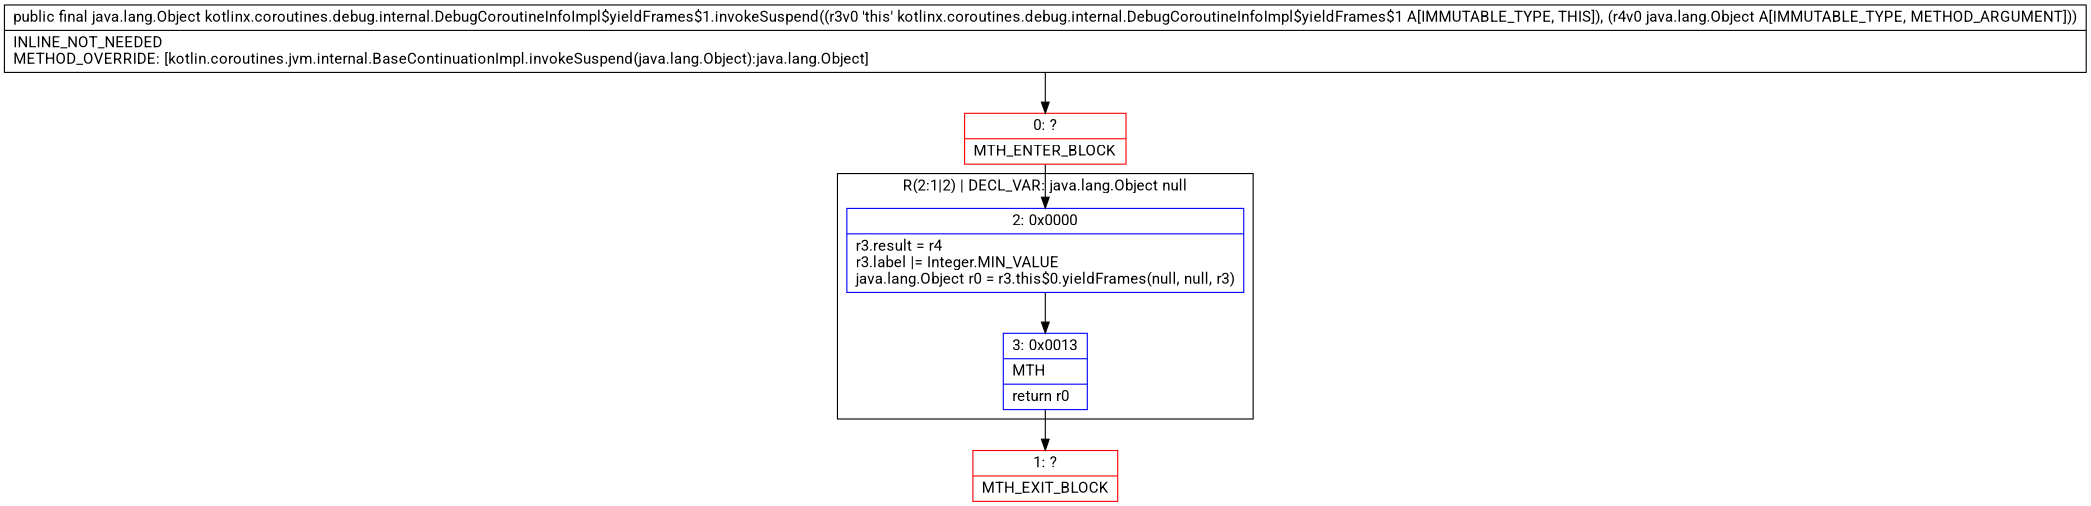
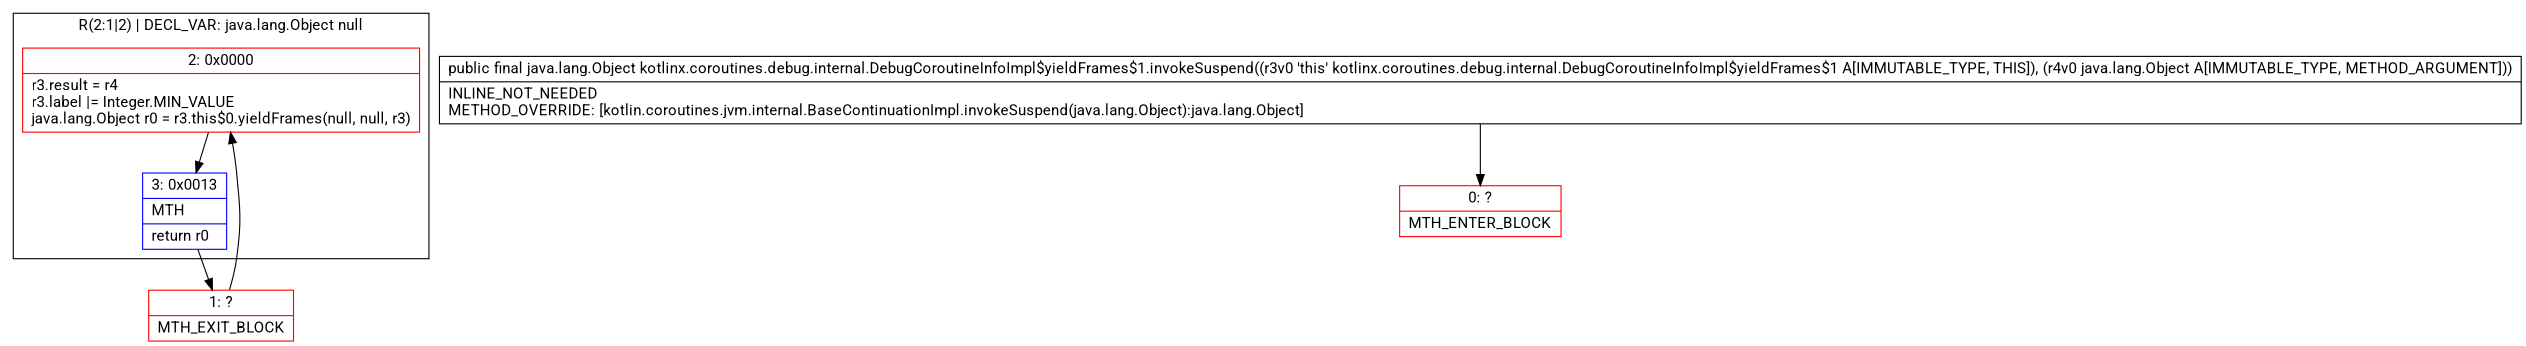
edge "0: ?" -> "2: 0x0000": now "1: ?" -> "2: 0x0000"
node "2: 0x0000": color blue -> red
